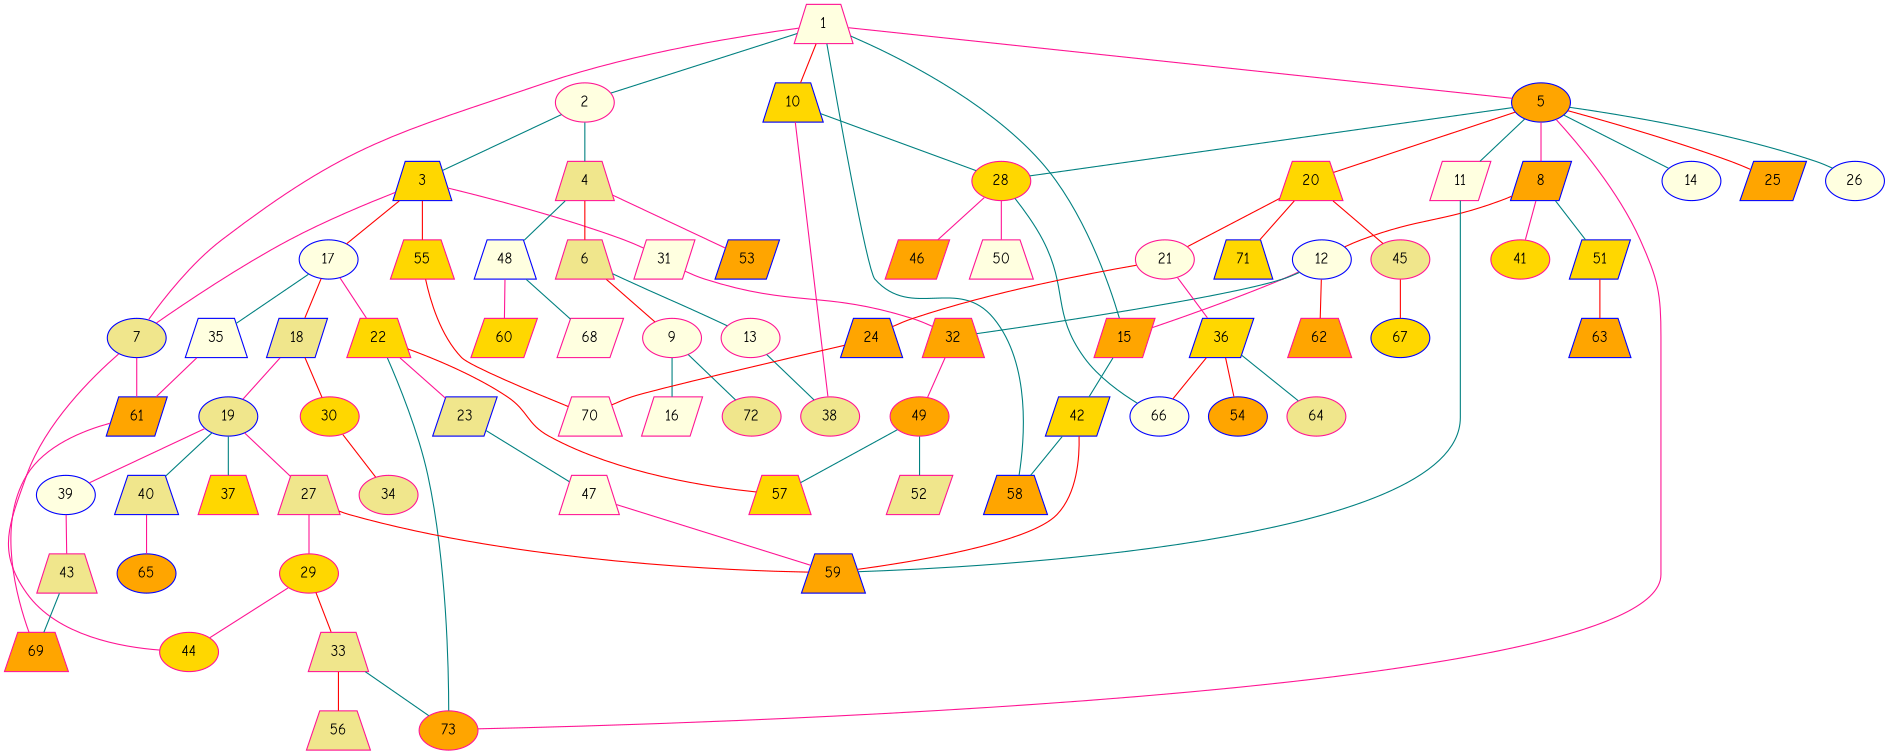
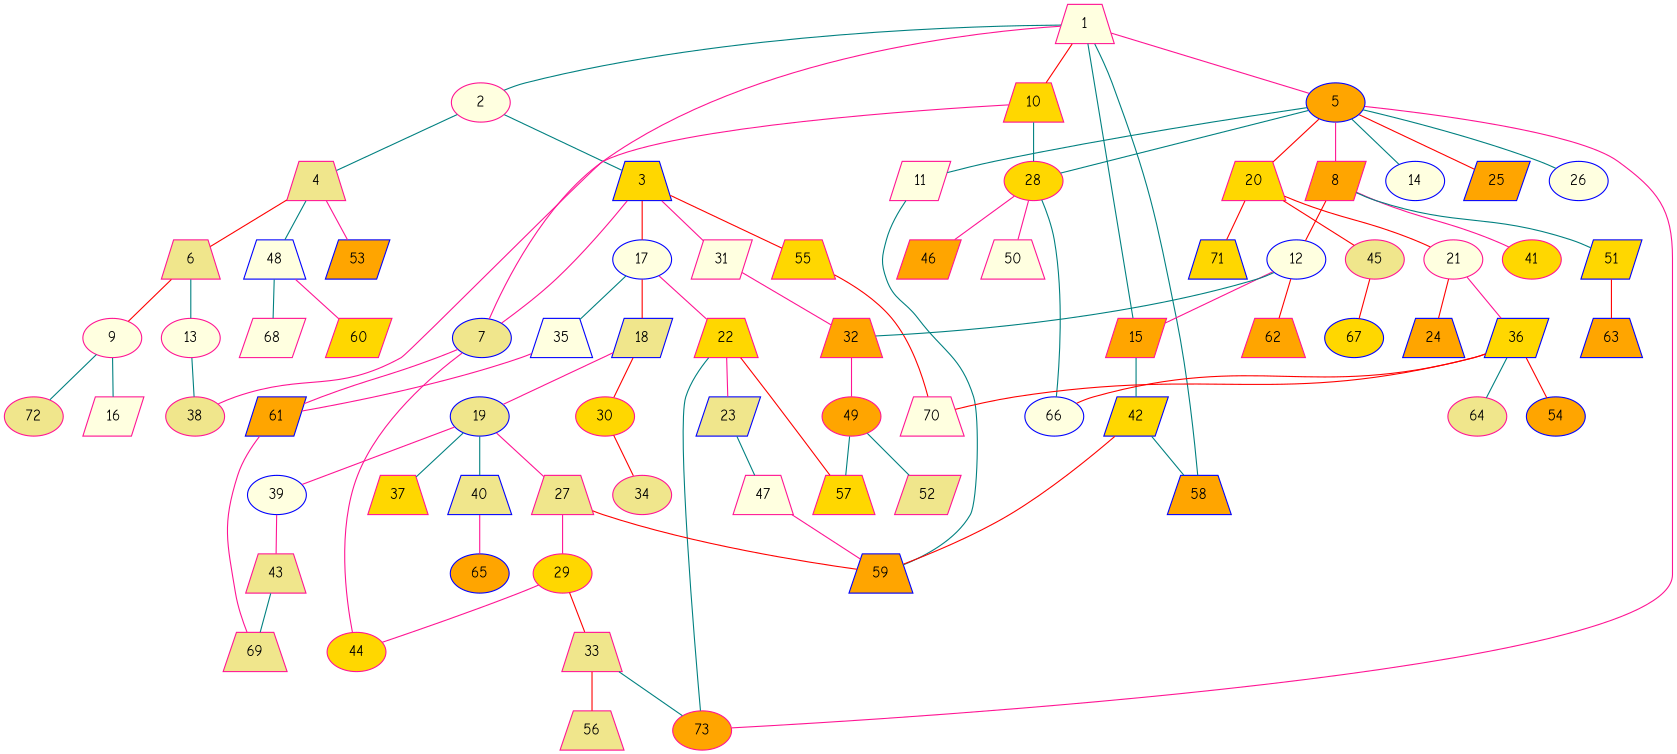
node "10": color blue -> deeppink
node "8": color blue -> deeppink
edge "24" -- "70": now "36" -- "70"
node "69": fillcolor orange -> khaki
